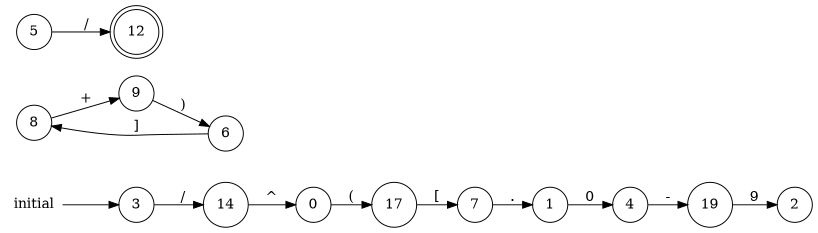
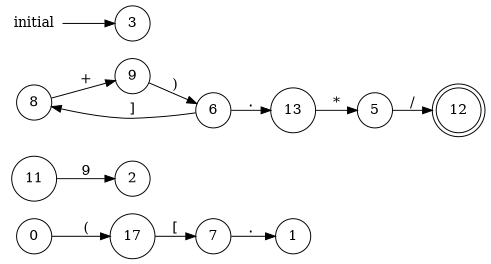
node "13": added
node "14": removed
node "4": removed
node "19": label "19" -> "11"
